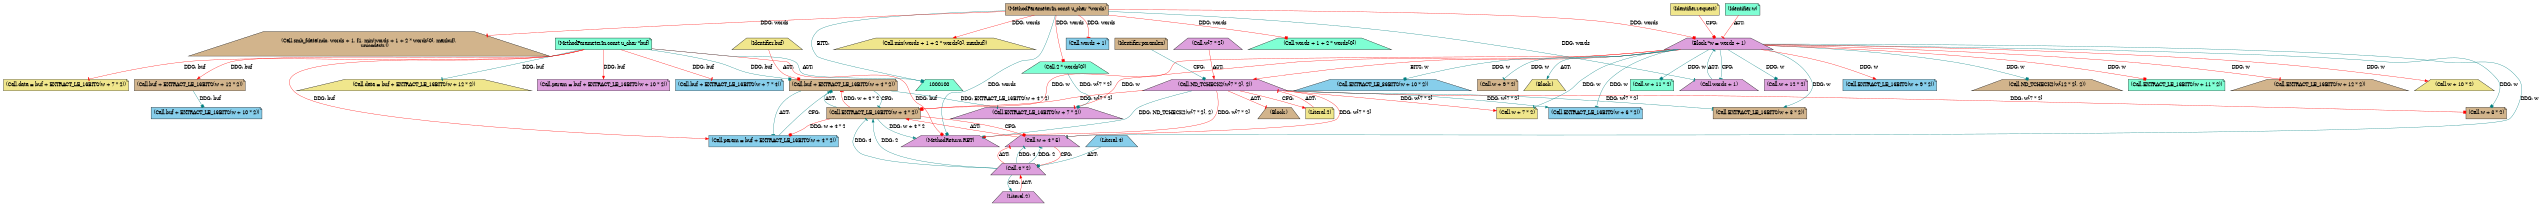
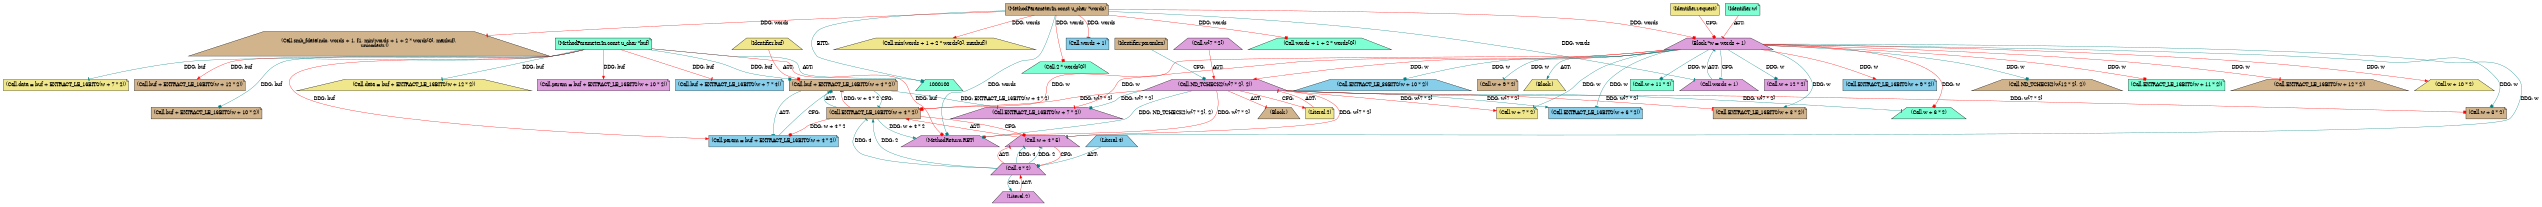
edge "(MethodParameterIn,const u_char *buf)" -> "(Call,data = buf + EXTRACT_LE_16BITS(w + 7 * 2))": color red -> teal
edge "(Block,*w = words + 1)" -> "(Call,ND_TCHECK2(w[7 * 2], 2))": label "BITS: w" -> "DDG: w"
edge "(Call,2 * words[0])" -> "(Call,EXTRACT_LE_16BITS(w + 7 * 2))": now "(Call,ND_TCHECK2(w[7 * 2], 2))" -> "(Call,EXTRACT_LE_16BITS(w + 7 * 2))"
edge "(Call,buf + EXTRACT_LE_16BITS(w + 12 * 2))" -> "(Call,buf + EXTRACT_LE_16BITS(w + 10 * 2))": now "(MethodParameterIn,const u_char *buf)" -> "(Call,buf + EXTRACT_LE_16BITS(w + 10 * 2))"
edge "(Call,ND_TCHECK2(w[7 * 2], 2))" -> "(Call,EXTRACT_LE_16BITS(w + 3 * 2))": color teal -> red
node "(Call,buf + EXTRACT_LE_16BITS(w + 10 * 2))": fillcolor skyblue -> tan
node "(Call,w + 6 * 2)": added
